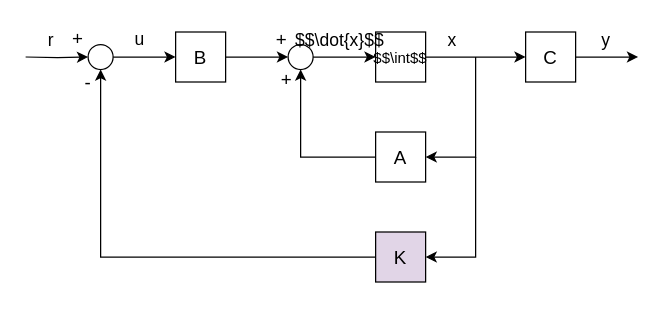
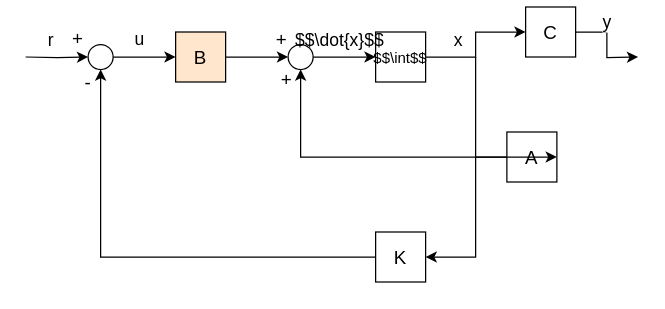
node "B": fillcolor #ffffff -> #ffe6cc
node "C": moved (551, 57) -> (551, 32)
node "A": moved (401, 157) -> (532, 157)
node "K": fillcolor #e1d5e7 -> #ffffff
